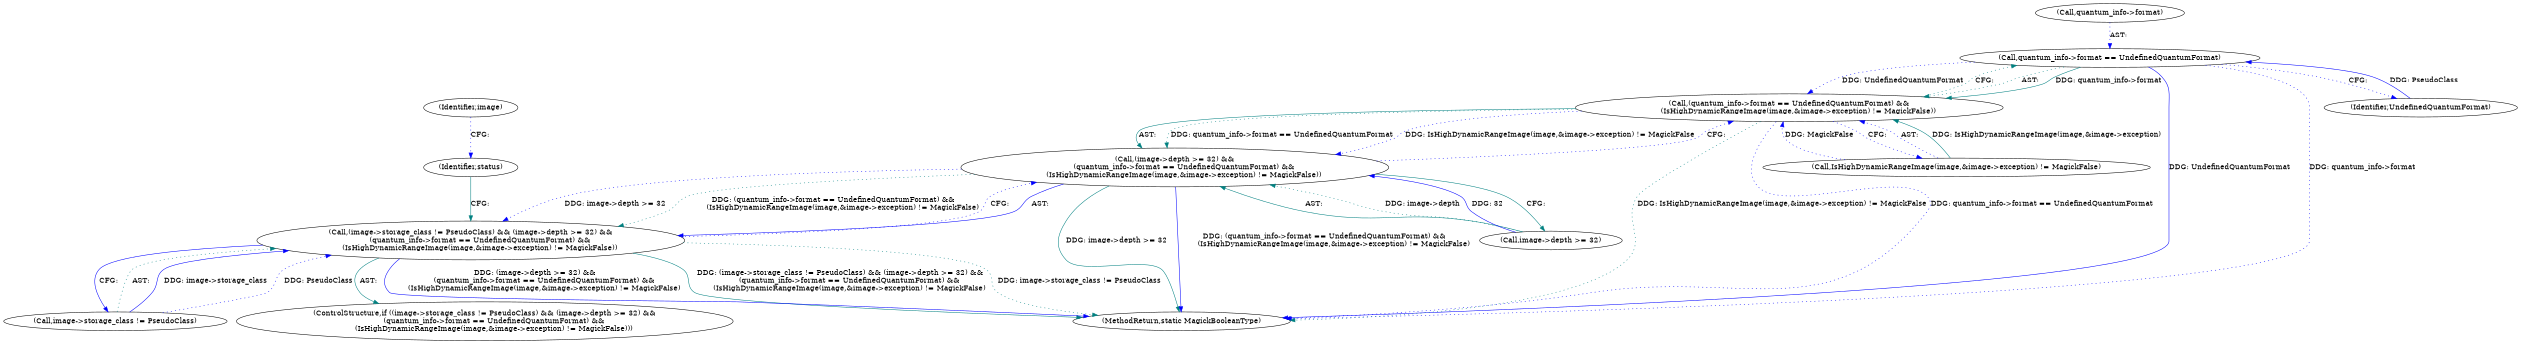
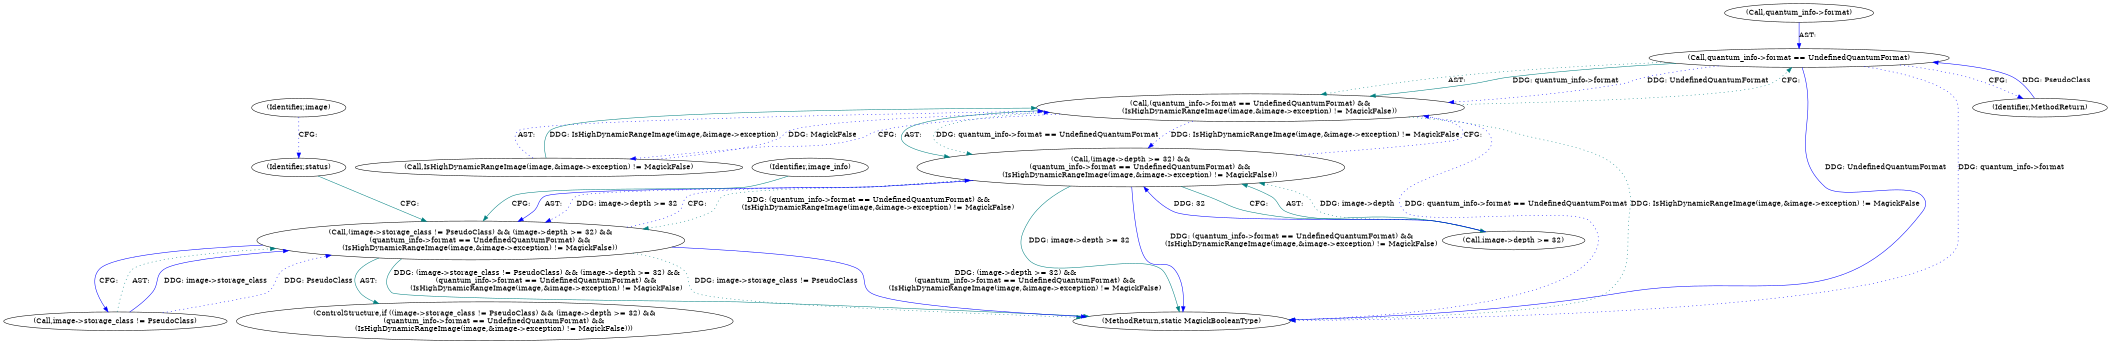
edge "(Call,quantum_info->format)" -> "(Call,quantum_info->format == UndefinedQuantumFormat)": style dotted -> solid
node "(Identifier,UndefinedQuantumFormat)": label "(Identifier,UndefinedQuantumFormat)" -> "(Identifier,MethodReturn)"
node "(Identifier,image_info)": added
